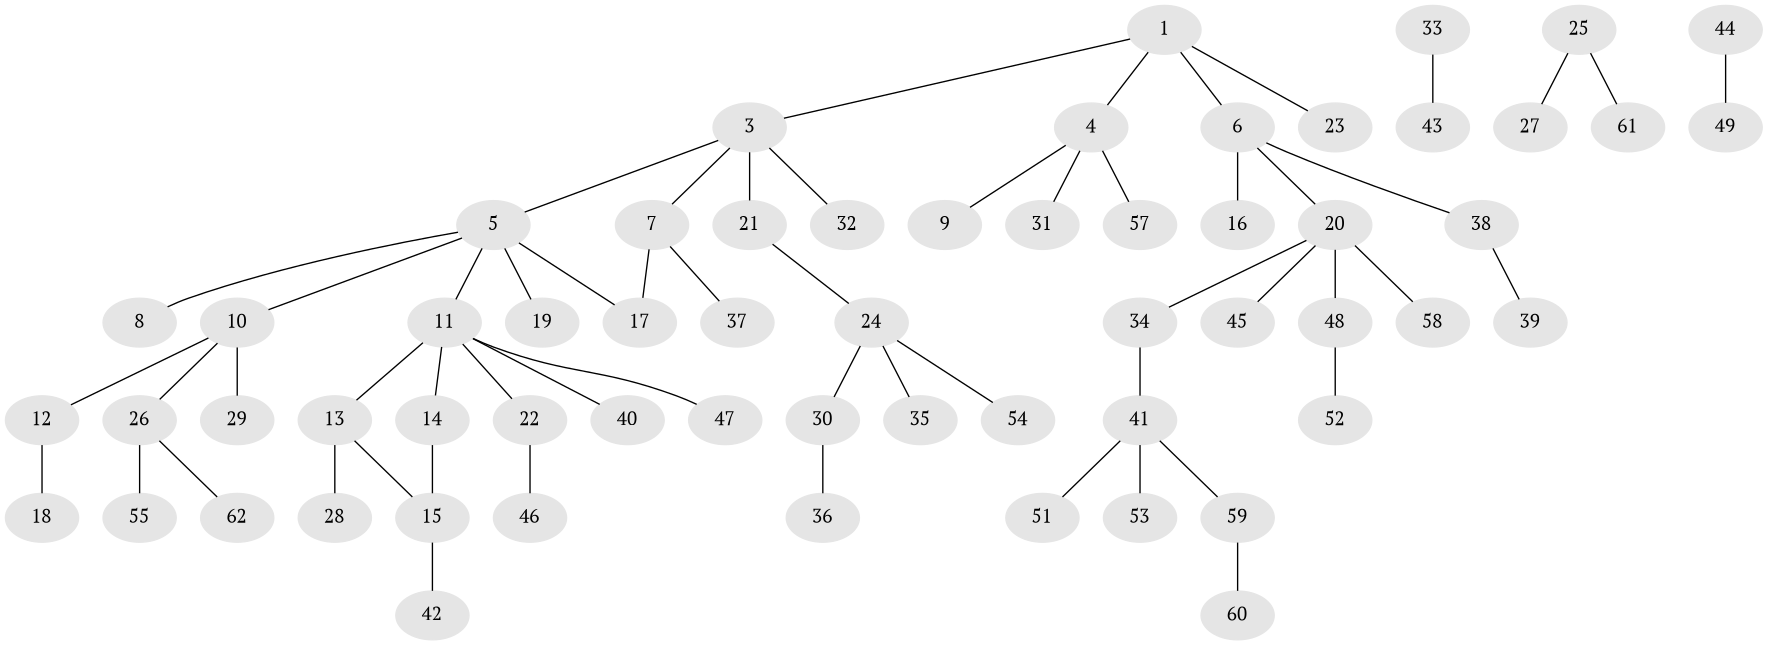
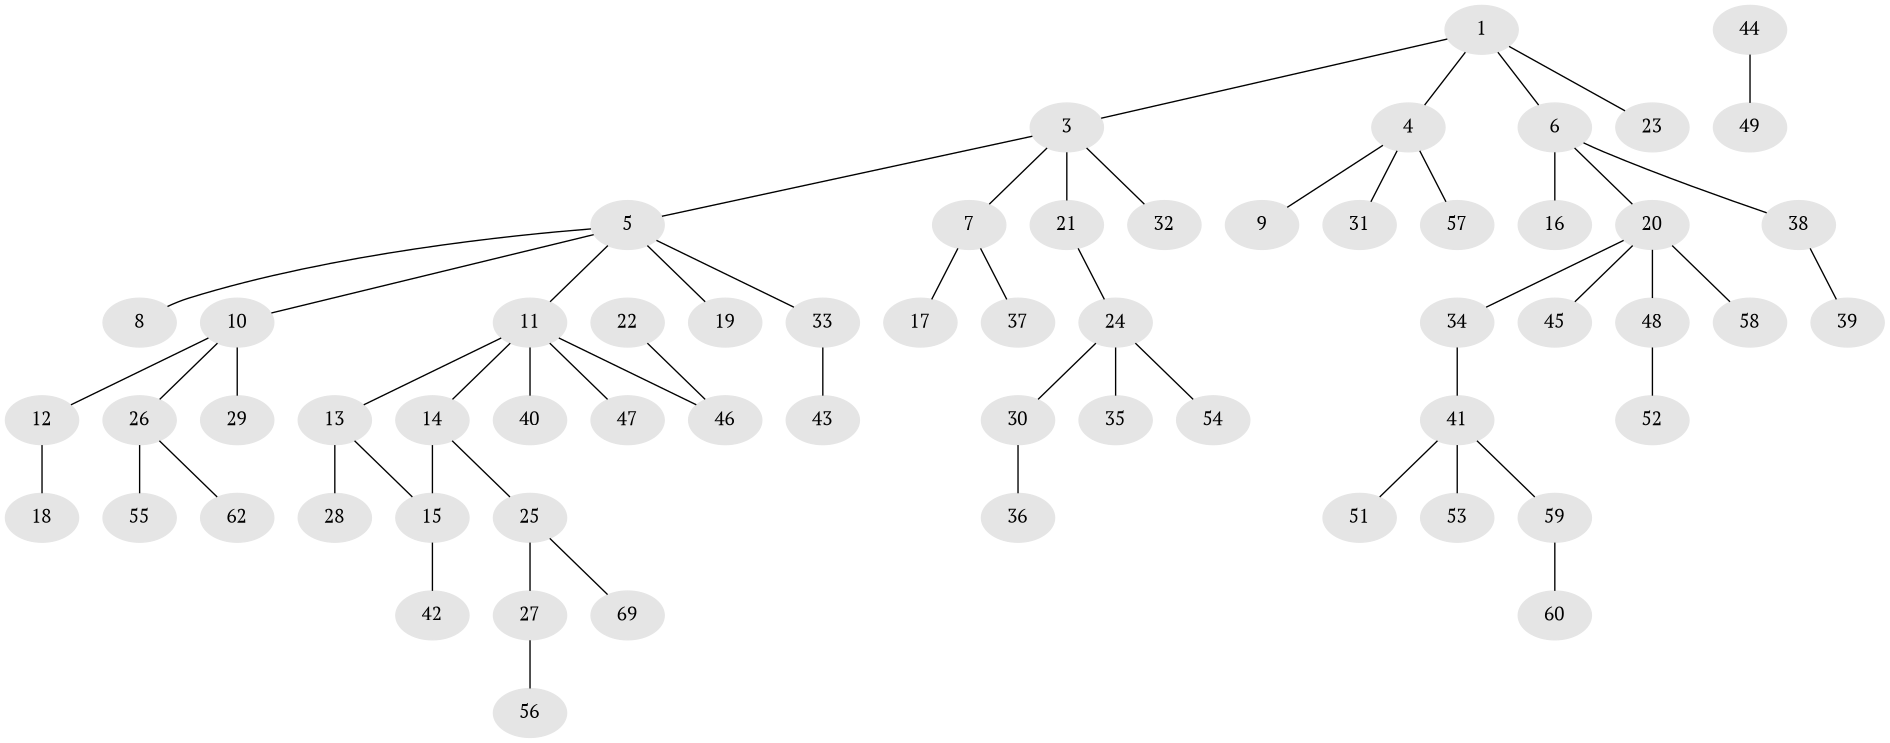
node "61": label "61" -> "69"
edge "5" -- "17": now "5" -- "33"
edge "11" -- "22": now "11" -- "46"
edge "14" -- "25": added
node "56": added
